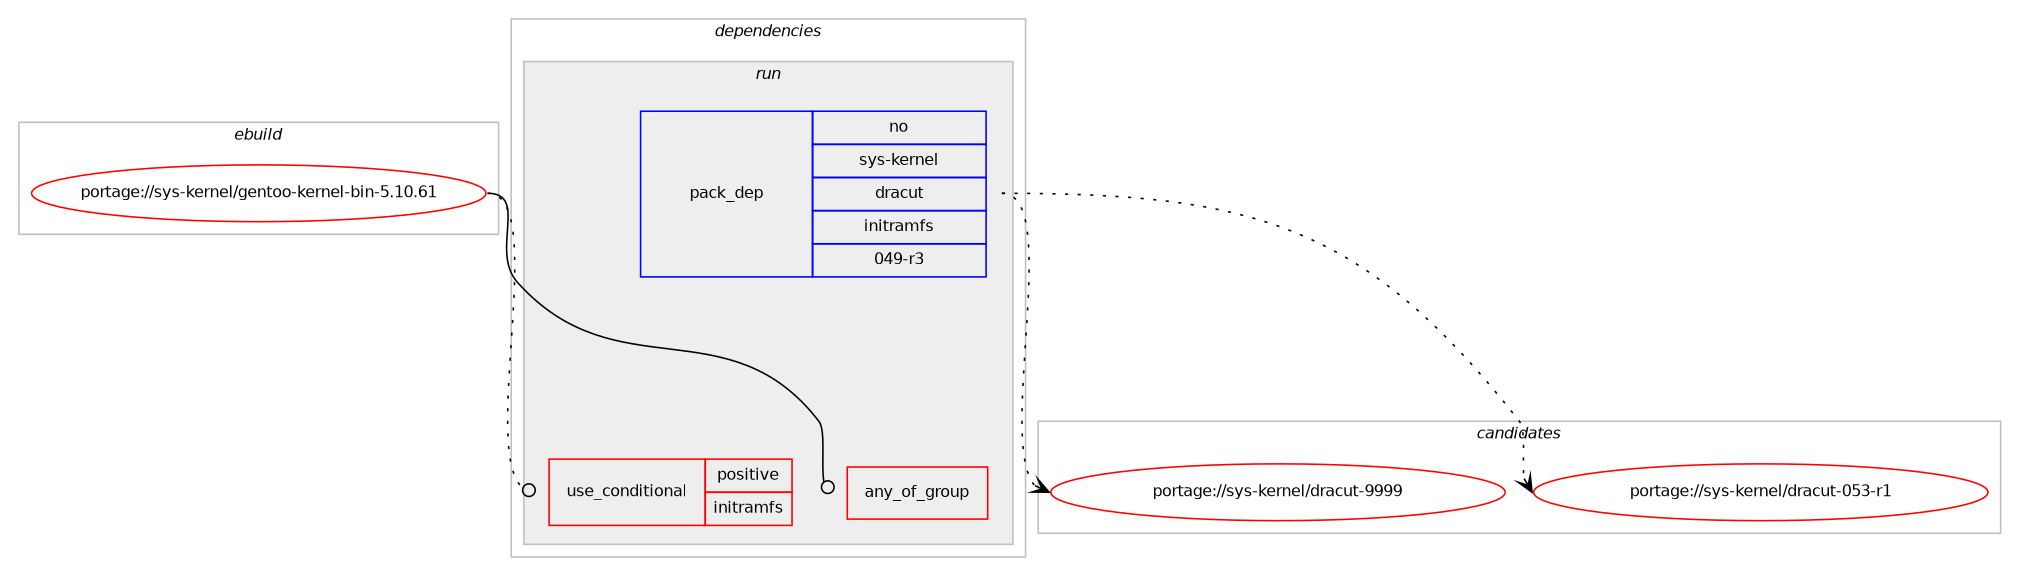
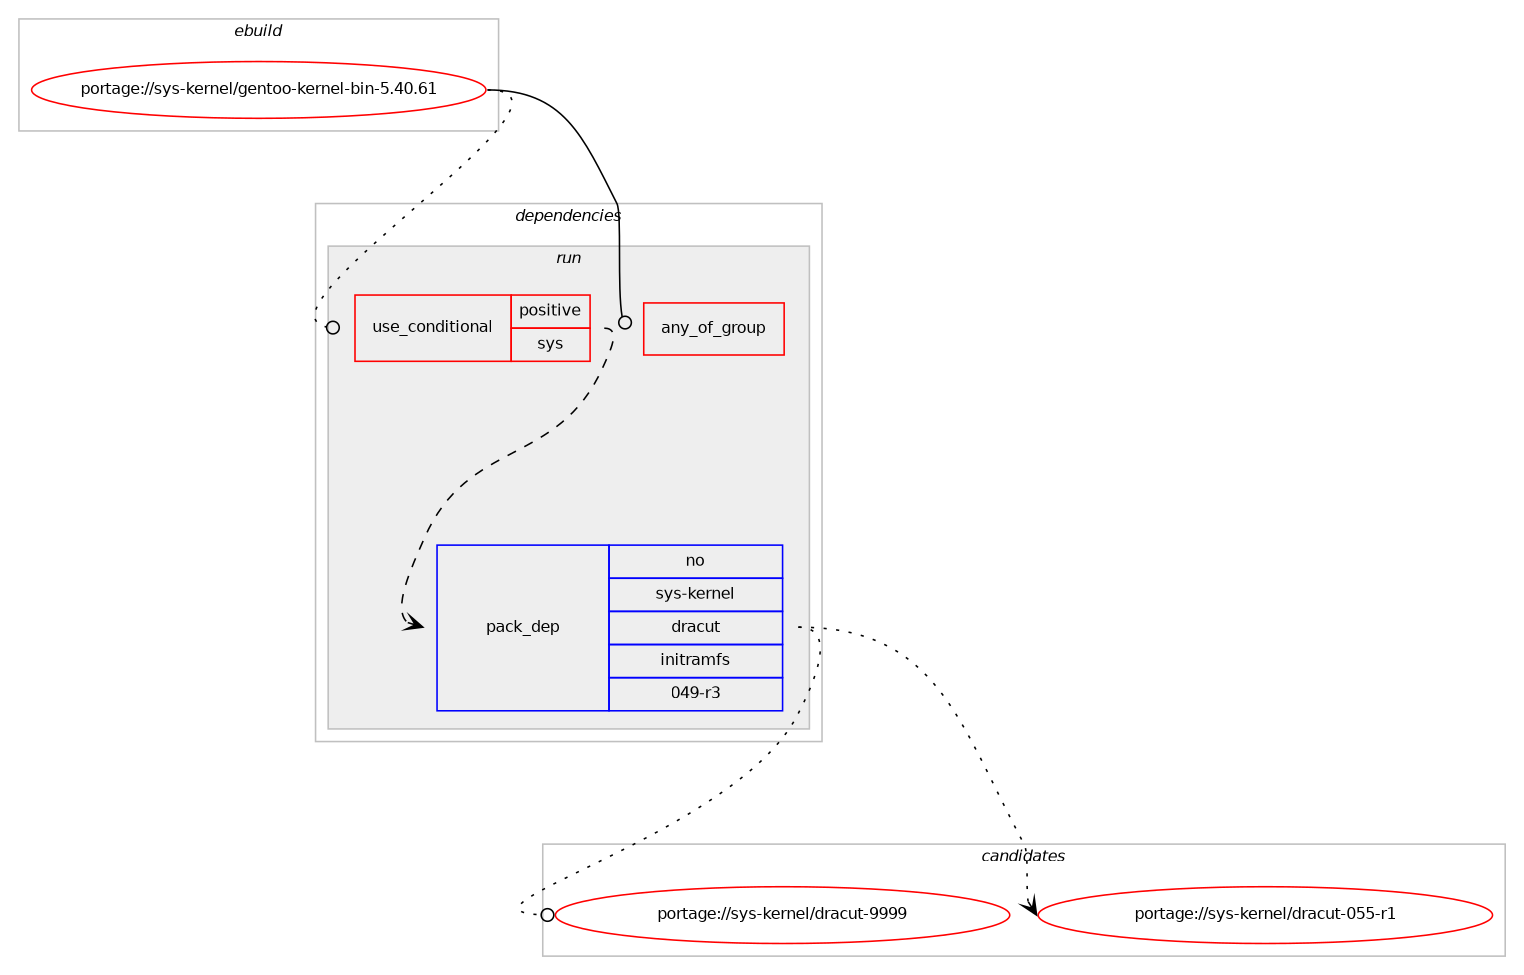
node "portage://sys-kernel/gentoo-kernel-bin-5.10.61": label "portage://sys-kernel/gentoo-kernel-bin-5.10.61" -> "portage://sys-kernel/gentoo-kernel-bin-5.40.61"
edge "pack_dep" -> "portage://sys-kernel/dracut-9999": arrowhead vee -> odot
edge "use_conditional" -> "pack_dep": added
node "portage://sys-kernel/dracut-053-r1": label "portage://sys-kernel/dracut-053-r1" -> "portage://sys-kernel/dracut-055-r1"
node "use_conditional": text "initramfs" -> "sys"
